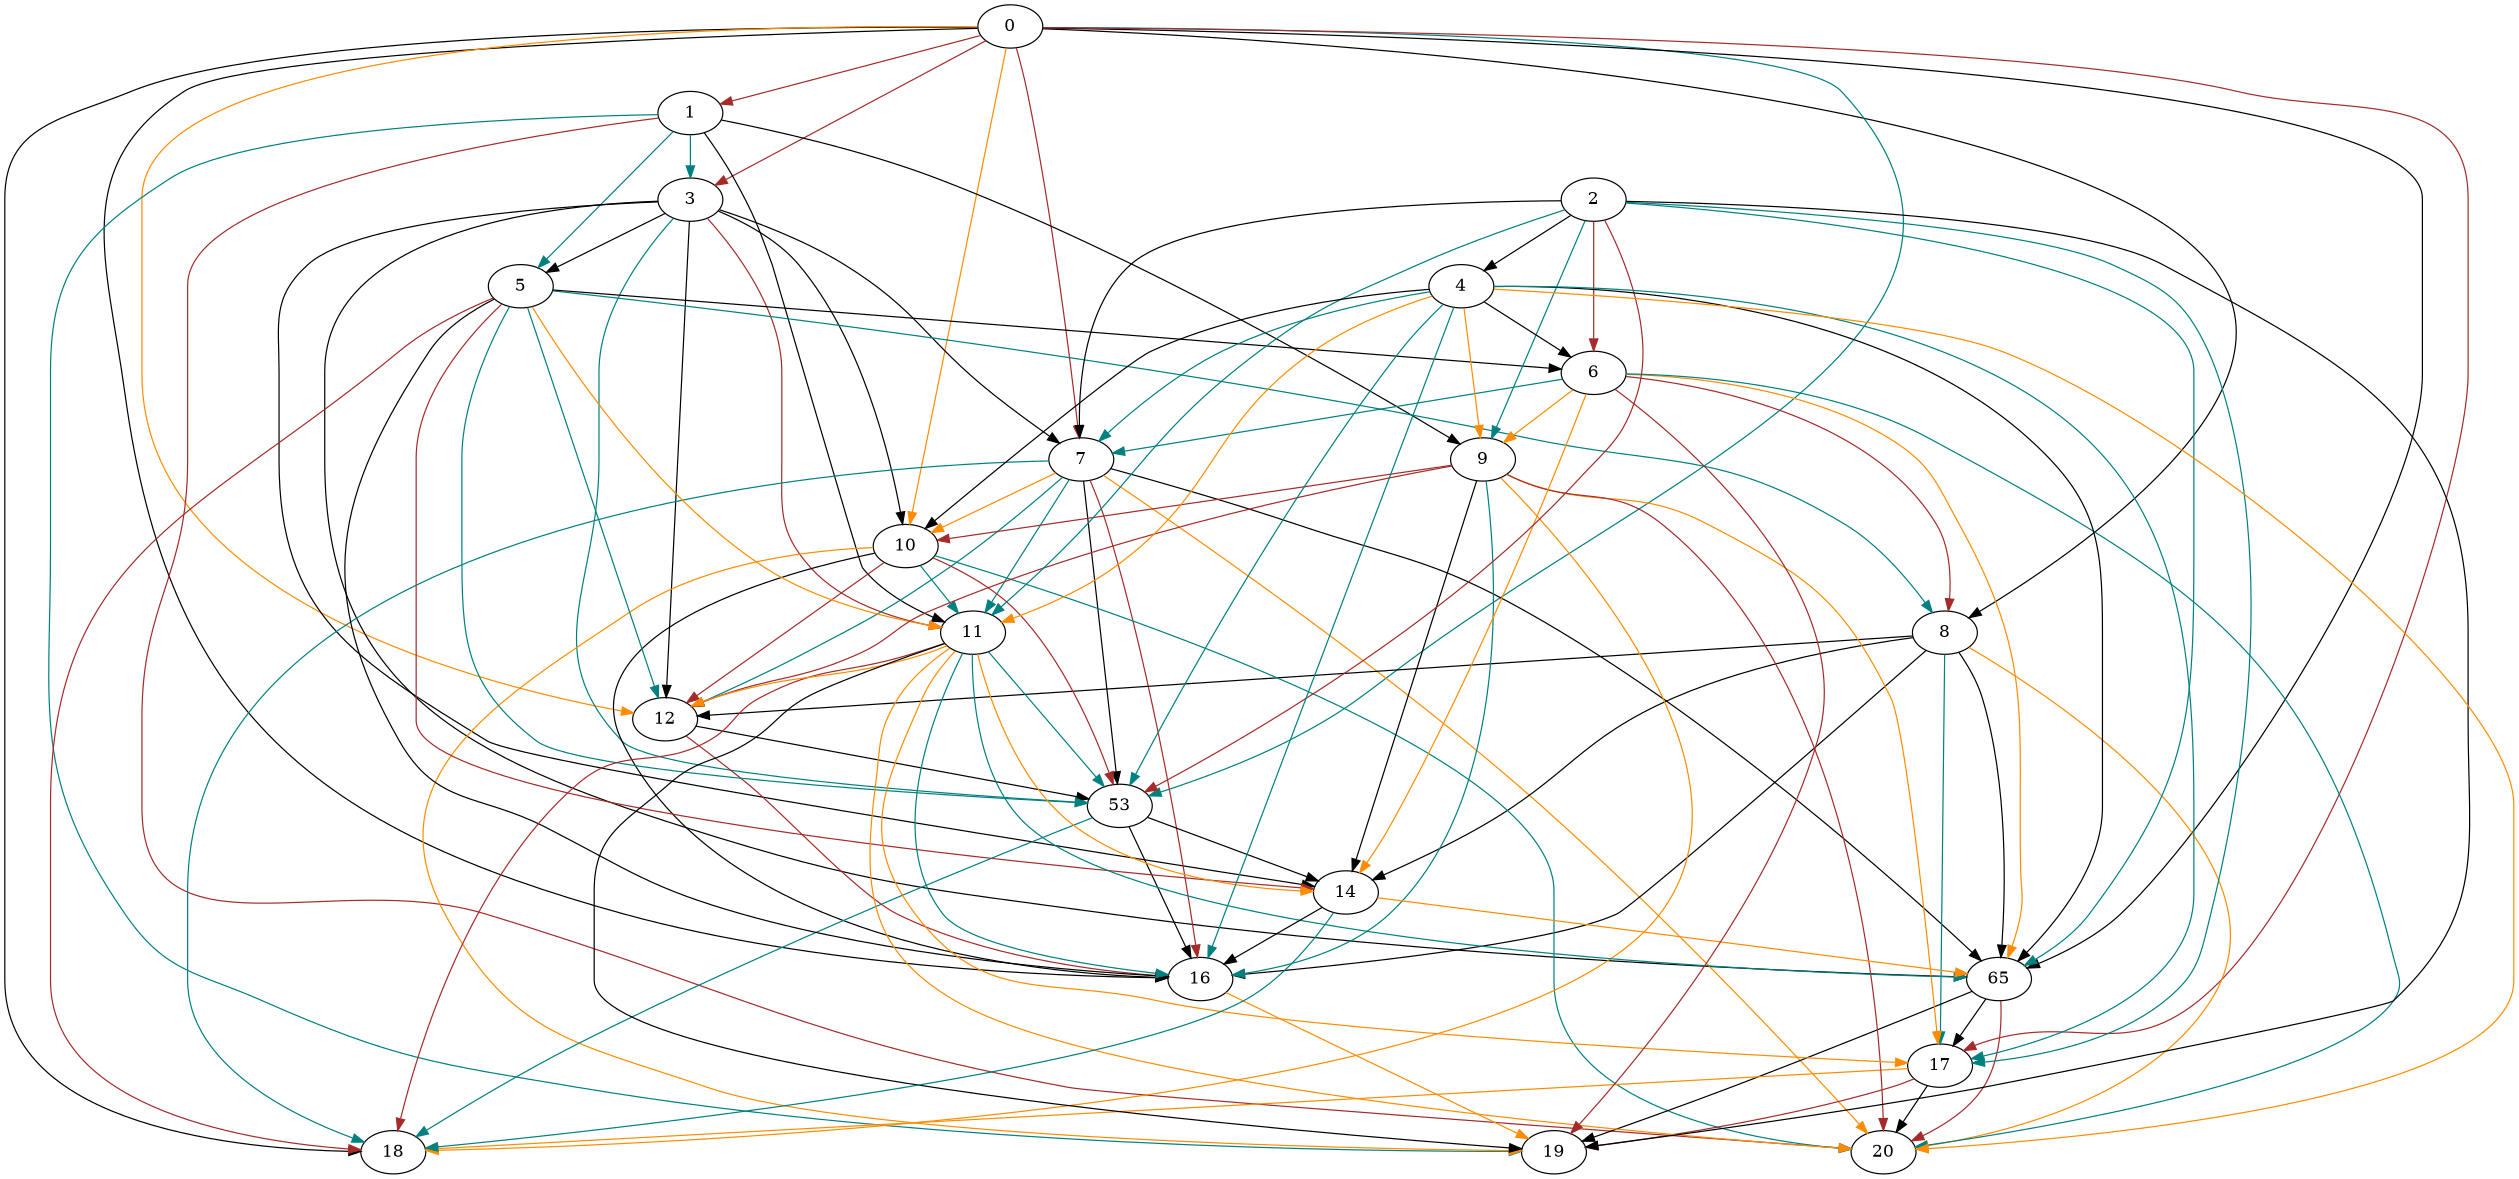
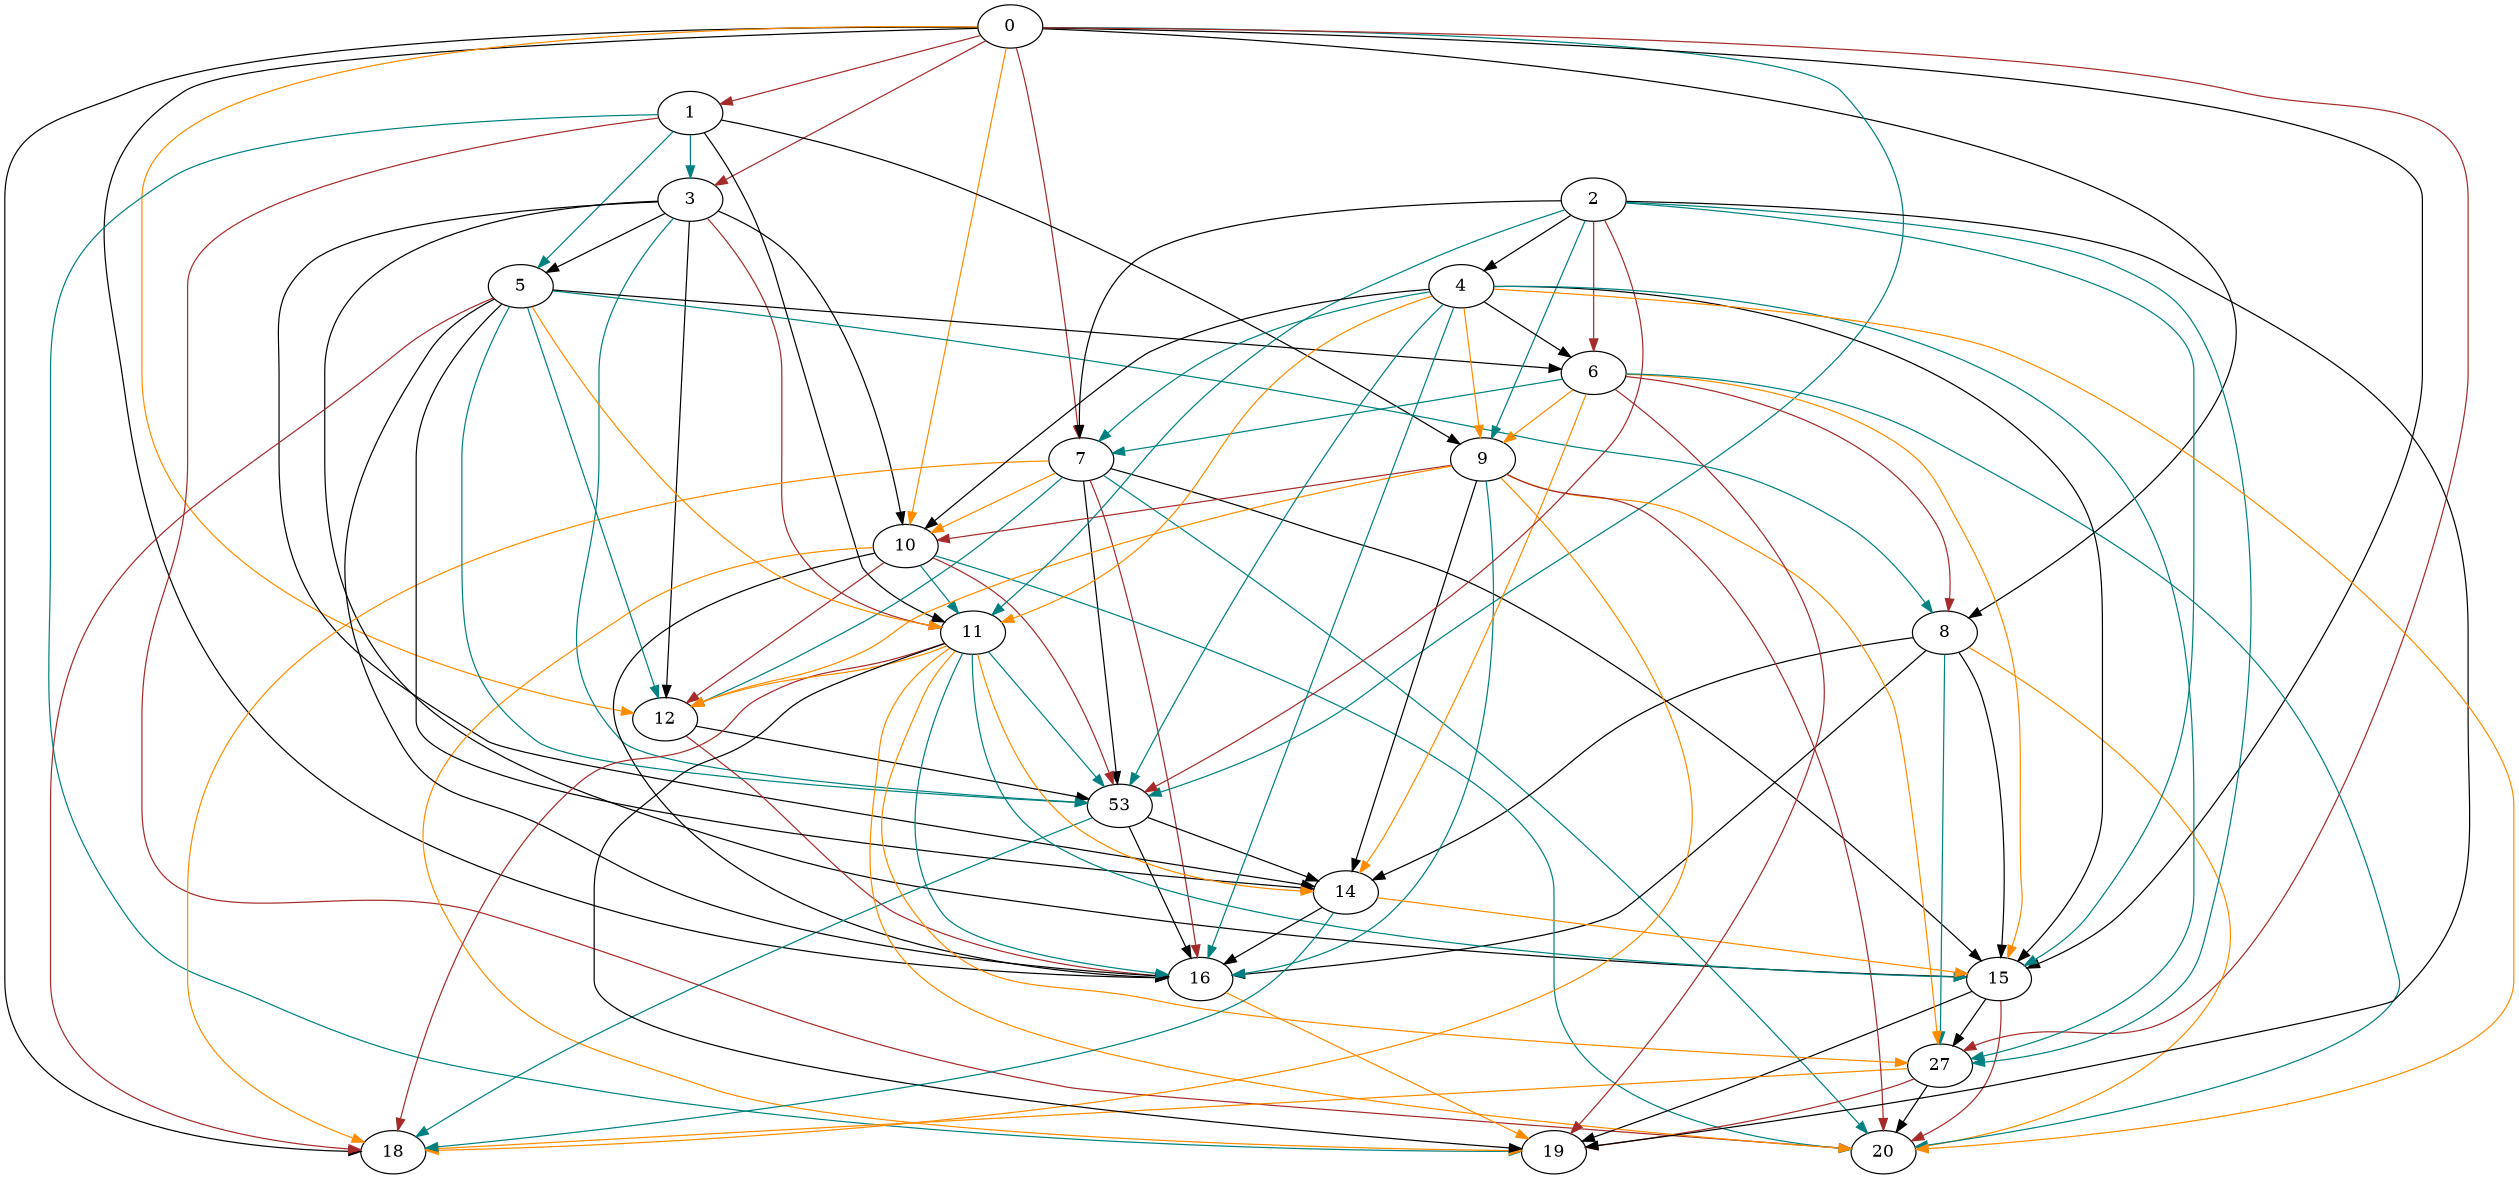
edge "3" -> "7": removed
edge "7" -> "11": removed
edge "9" -> "12": color brown -> darkorange
edge "7" -> "18": color teal -> darkorange
edge "8" -> "12": removed
edge "7" -> "20": color darkorange -> teal
edge "5" -> "14": color brown -> black
node "65": label "65" -> "15"
node "17": label "17" -> "27"
